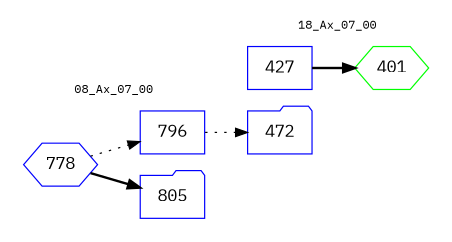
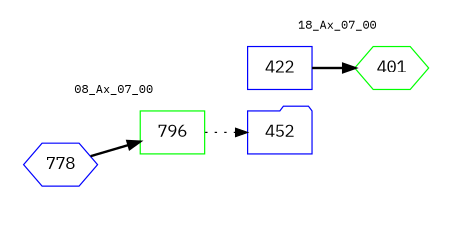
node "427": label "427" -> "422"
node "796": color blue -> green
node "472": label "472" -> "452"
edge "778" -> "796": style dotted -> bold
node "805": removed
